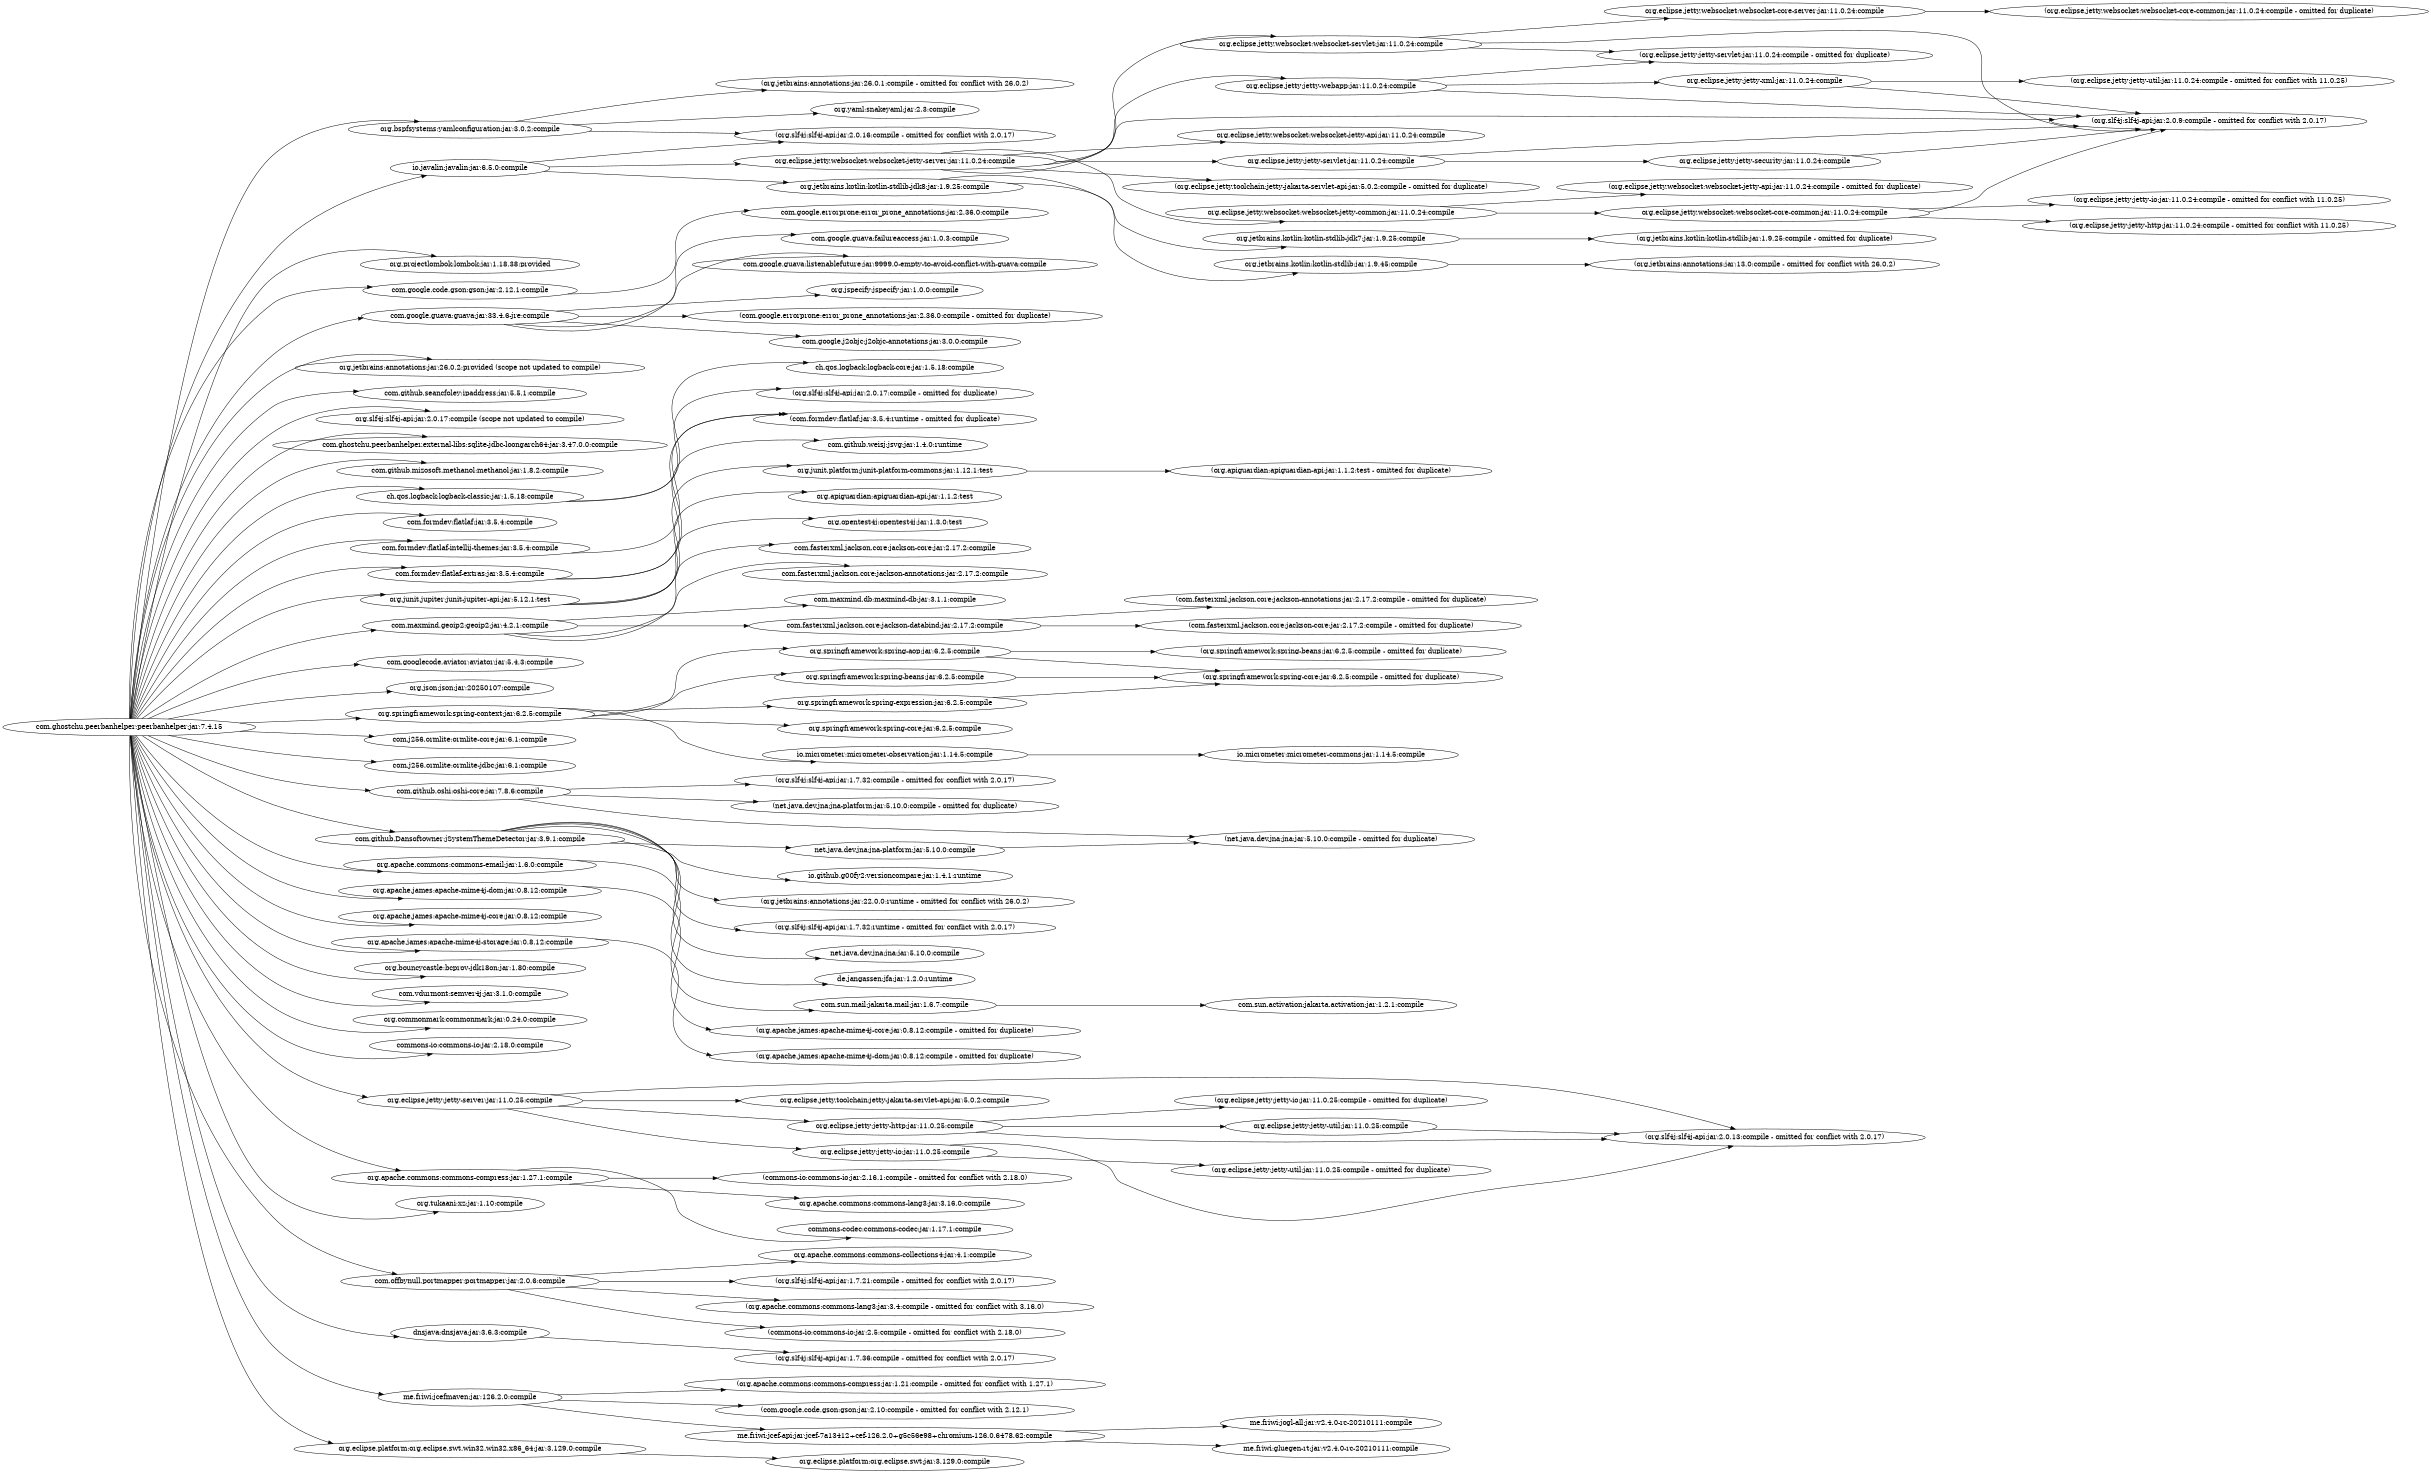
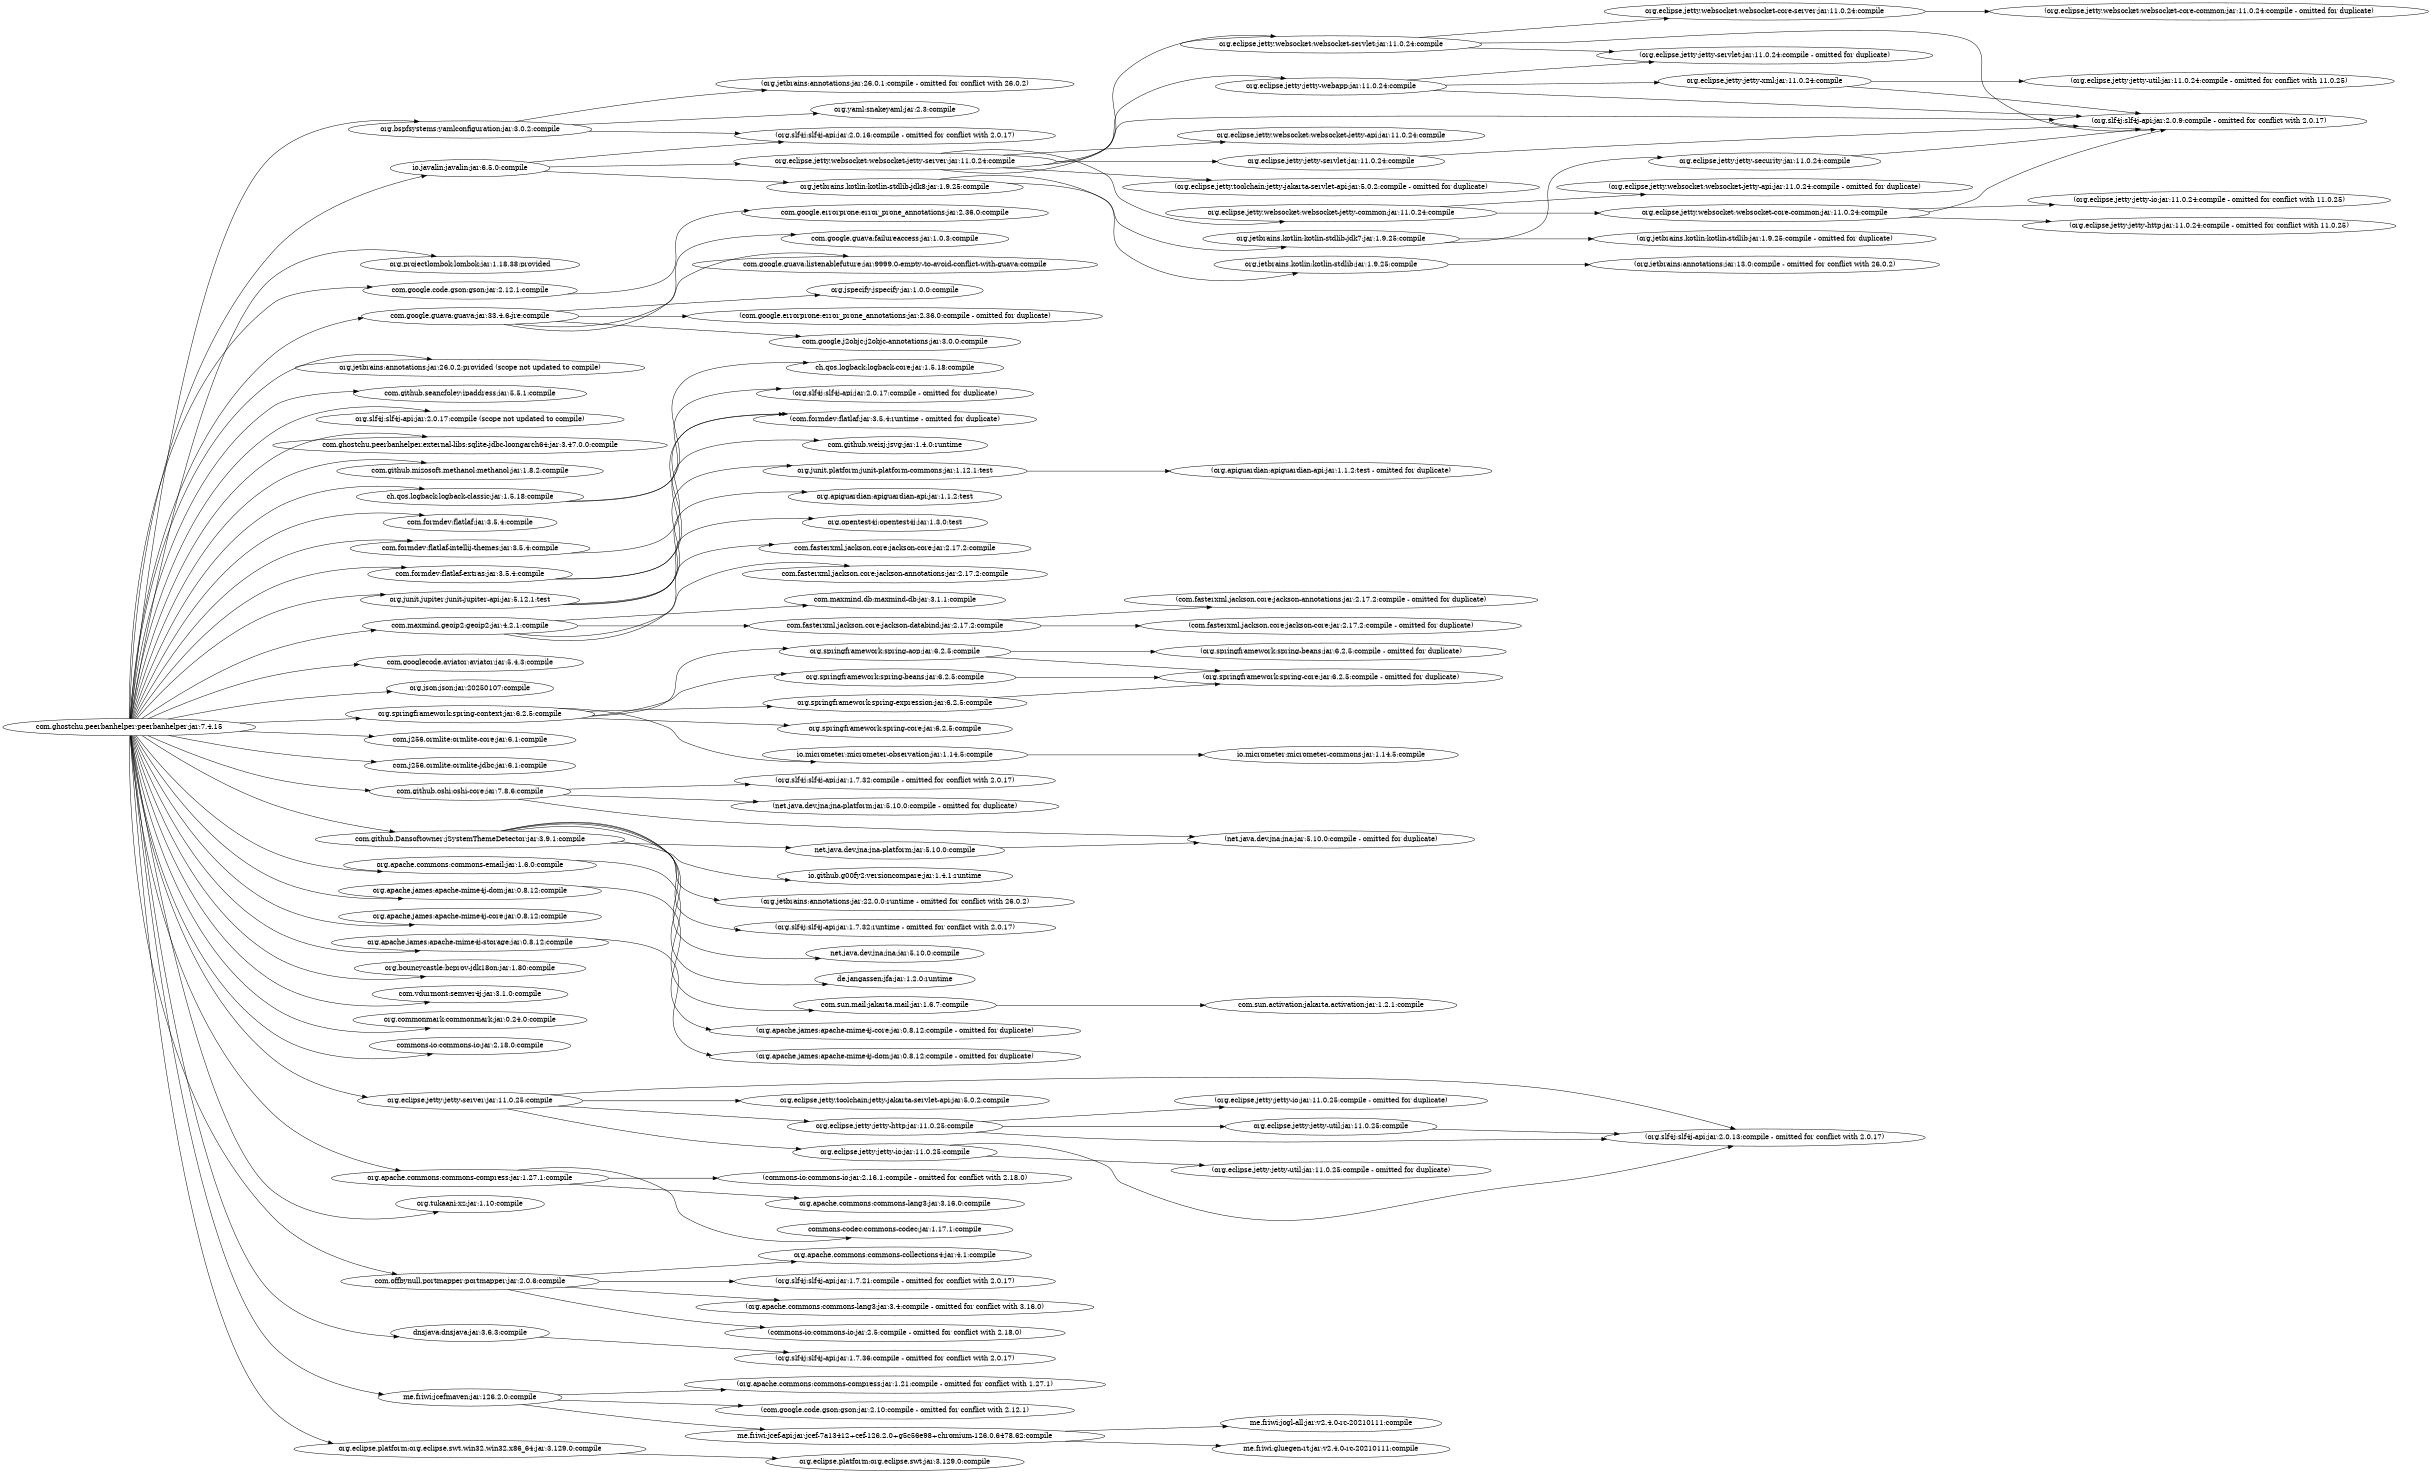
edge "org.eclipse.jetty:jetty-servlet:jar:11.0.24:compile" -> "org.eclipse.jetty:jetty-security:jar:11.0.24:compile": now "org.jetbrains.kotlin:kotlin-stdlib-jdk7:jar:1.9.25:compile" -> "org.eclipse.jetty:jetty-security:jar:11.0.24:compile"
node "org.jetbrains.kotlin:kotlin-stdlib:jar:1.9.45:compile": label "org.jetbrains.kotlin:kotlin-stdlib:jar:1.9.45:compile" -> "org.jetbrains.kotlin:kotlin-stdlib:jar:1.9.25:compile"
